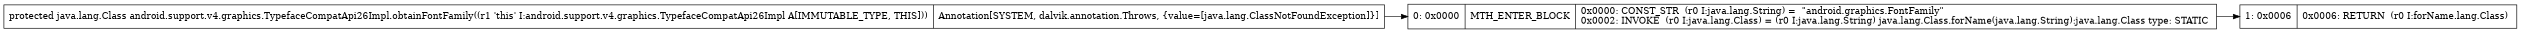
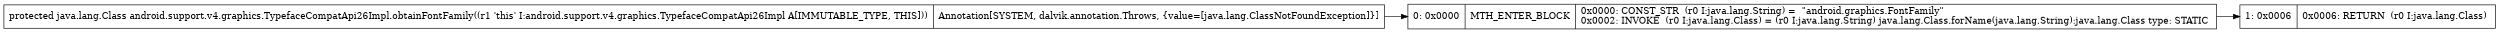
node "1: 0x0006": text "0x0006: RETURN  (r0 I:forName.lang.Class)" -> "0x0006: RETURN  (r0 I:java.lang.Class)"
